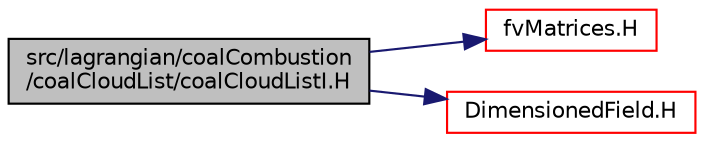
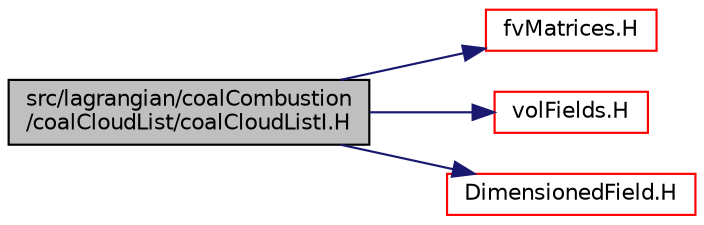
node "volFields.H": added
